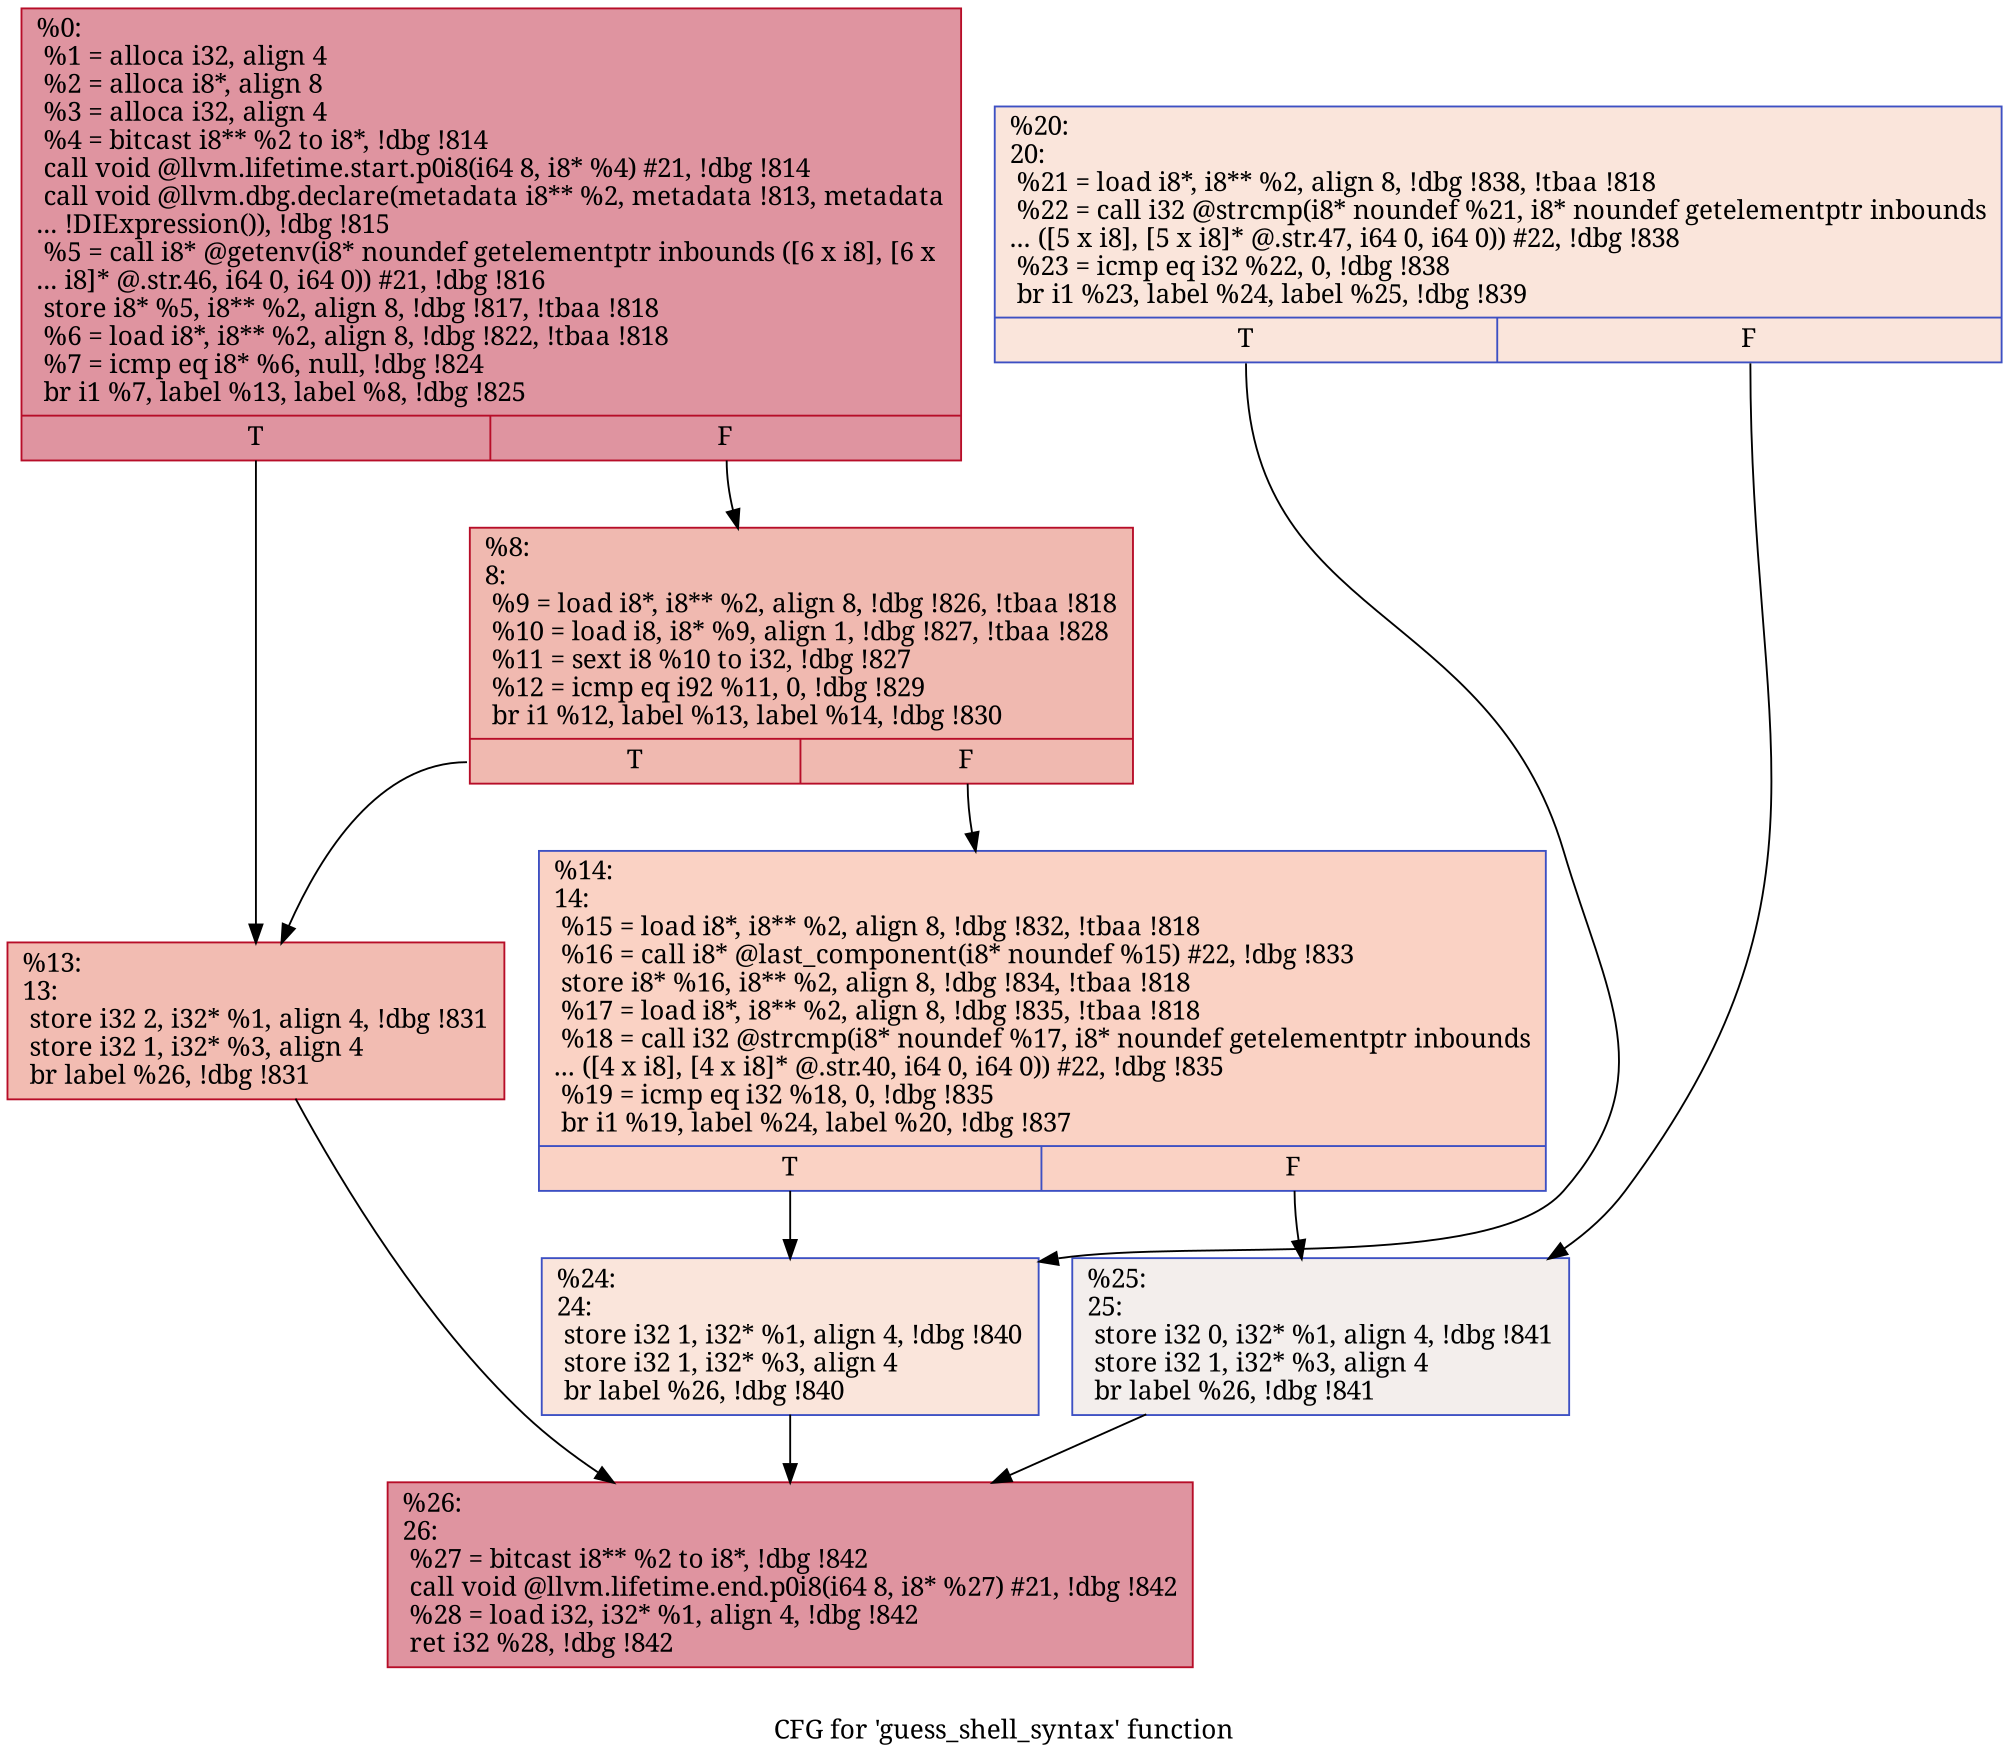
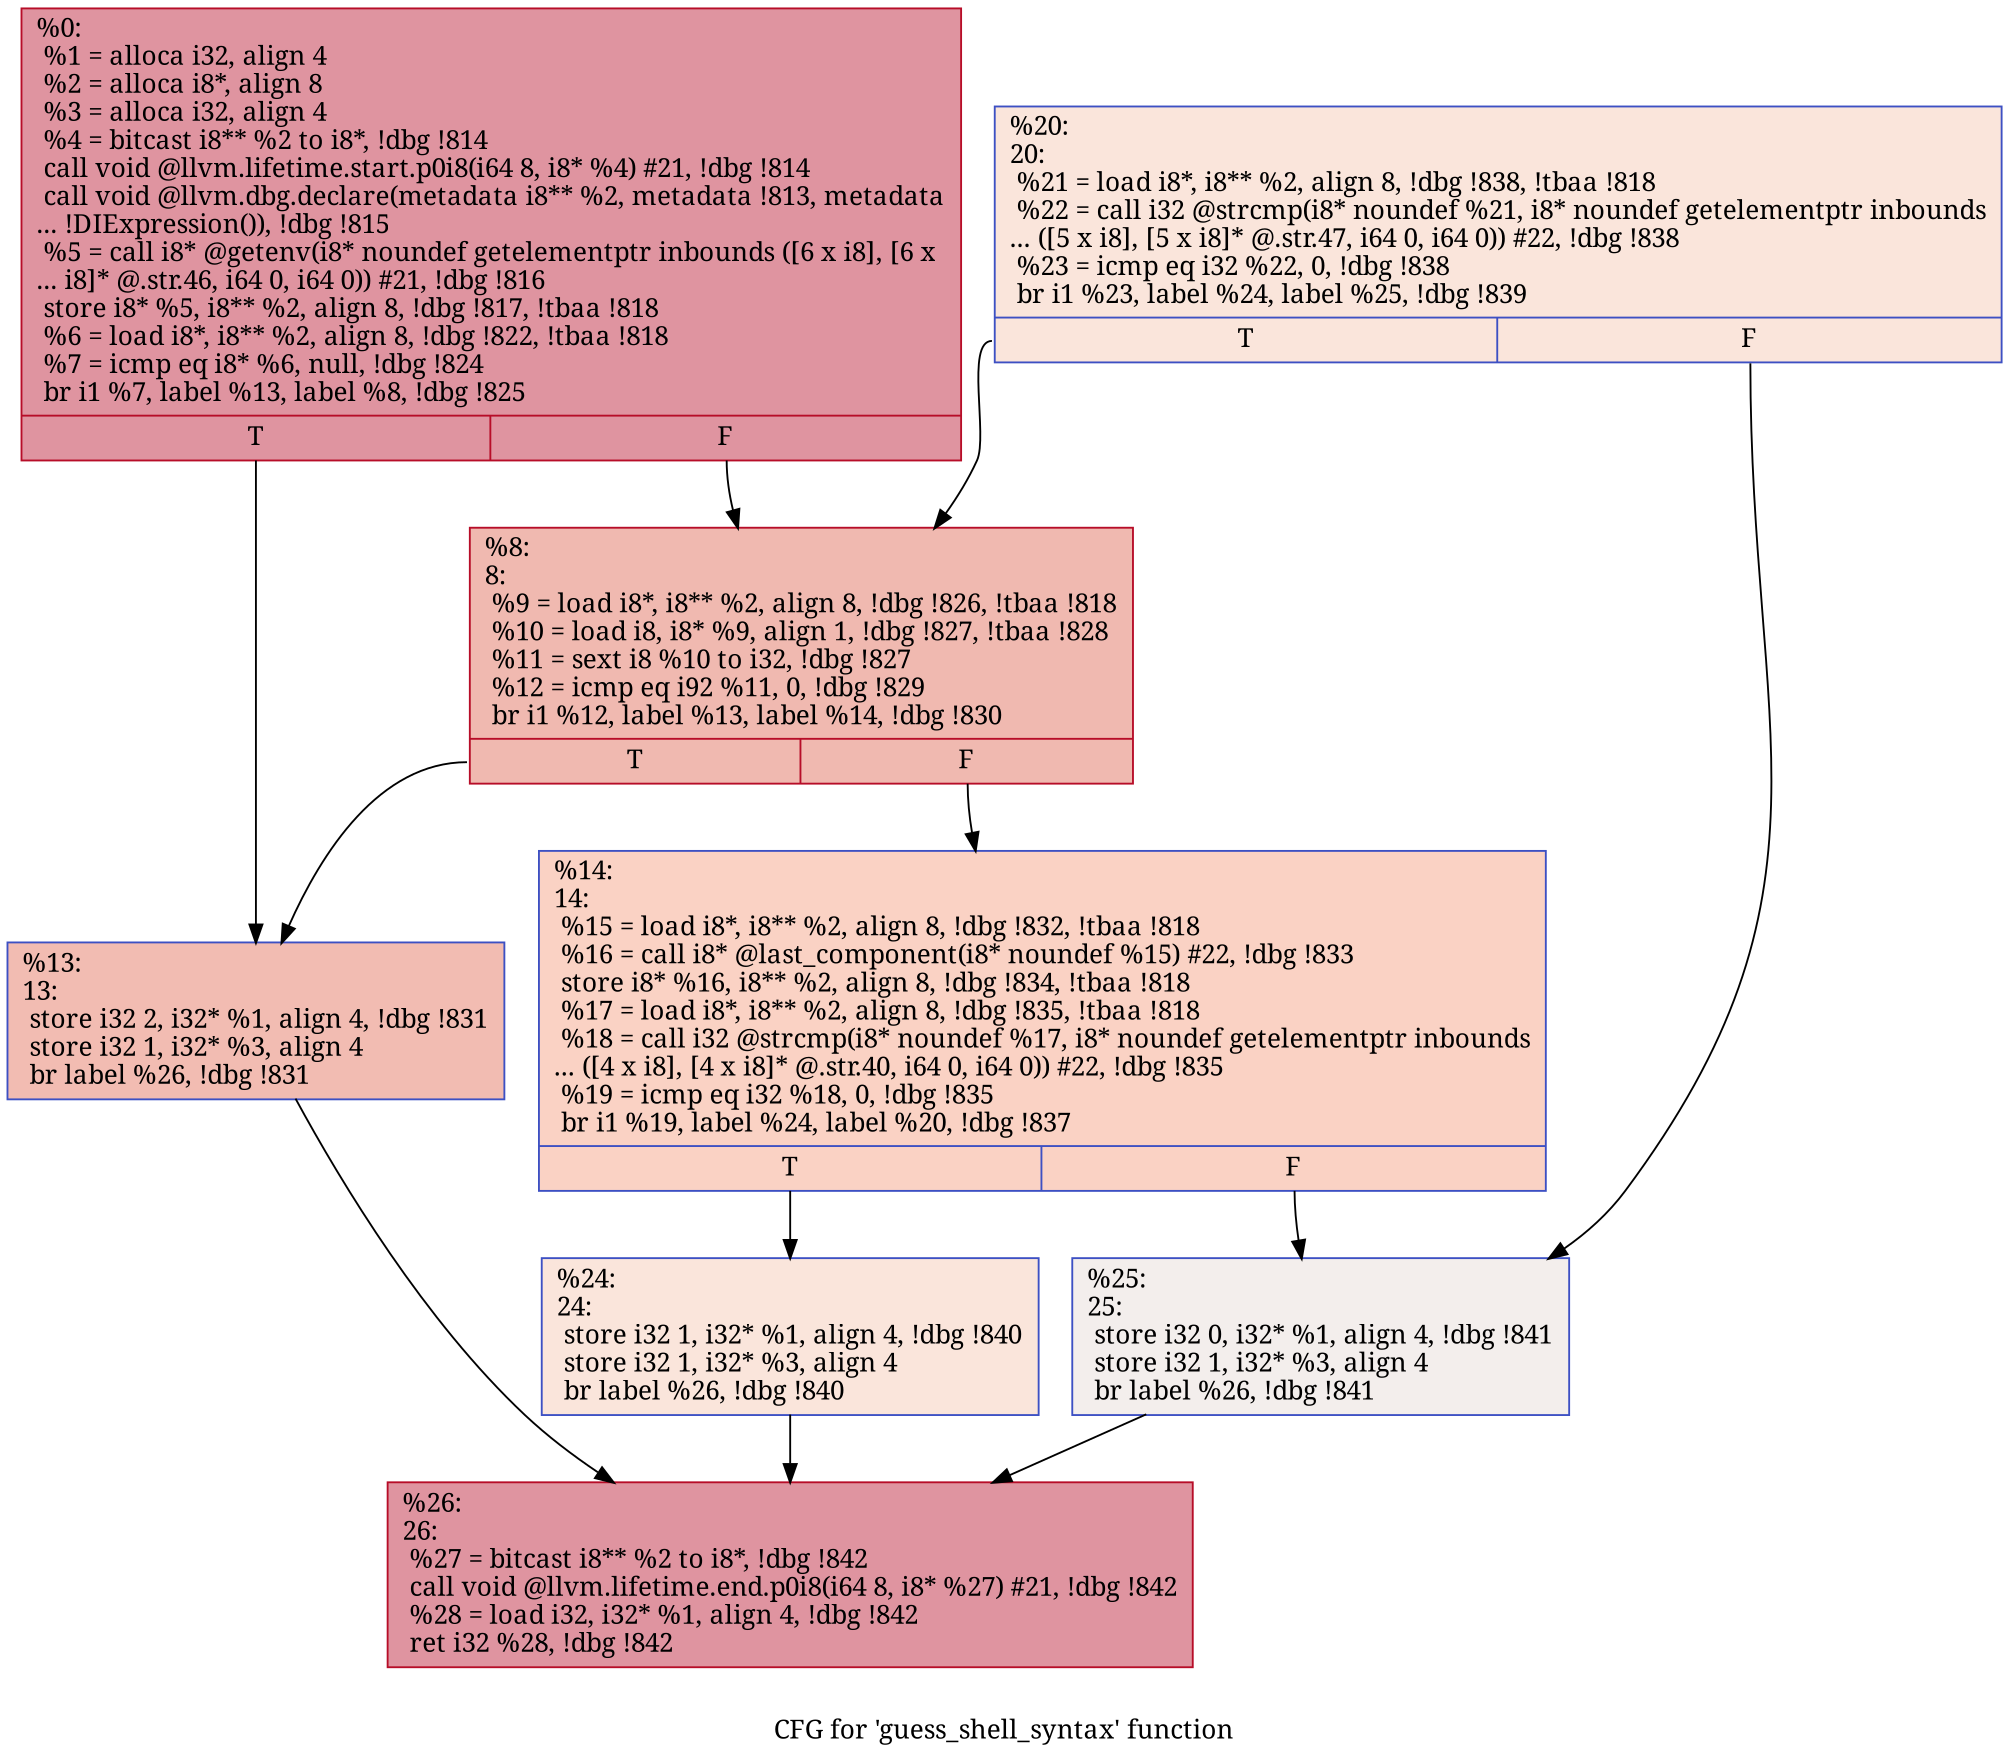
edge "%20:" -> "%24:": now "%20:" -> "%8:"
node "%13:": color #b70d28ff -> #3d50c3ff
